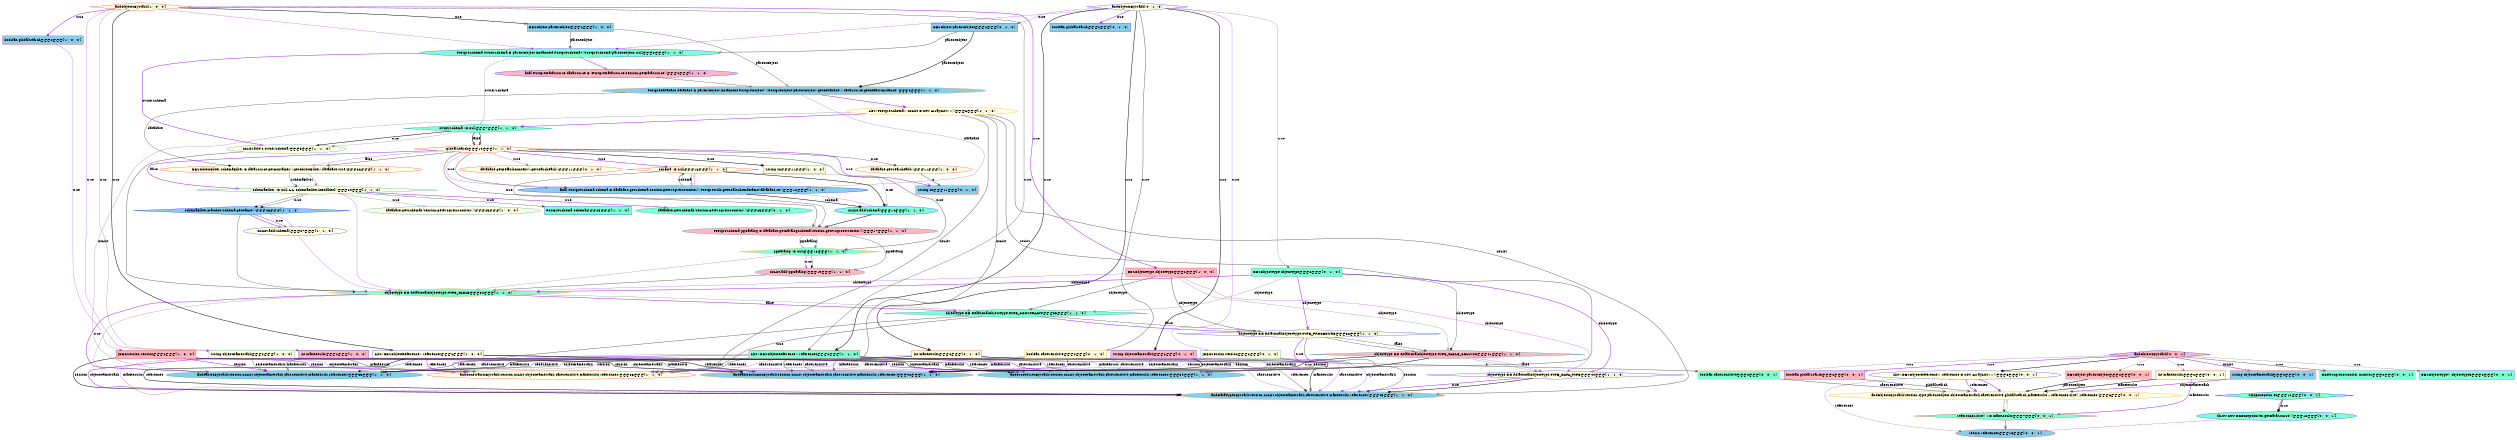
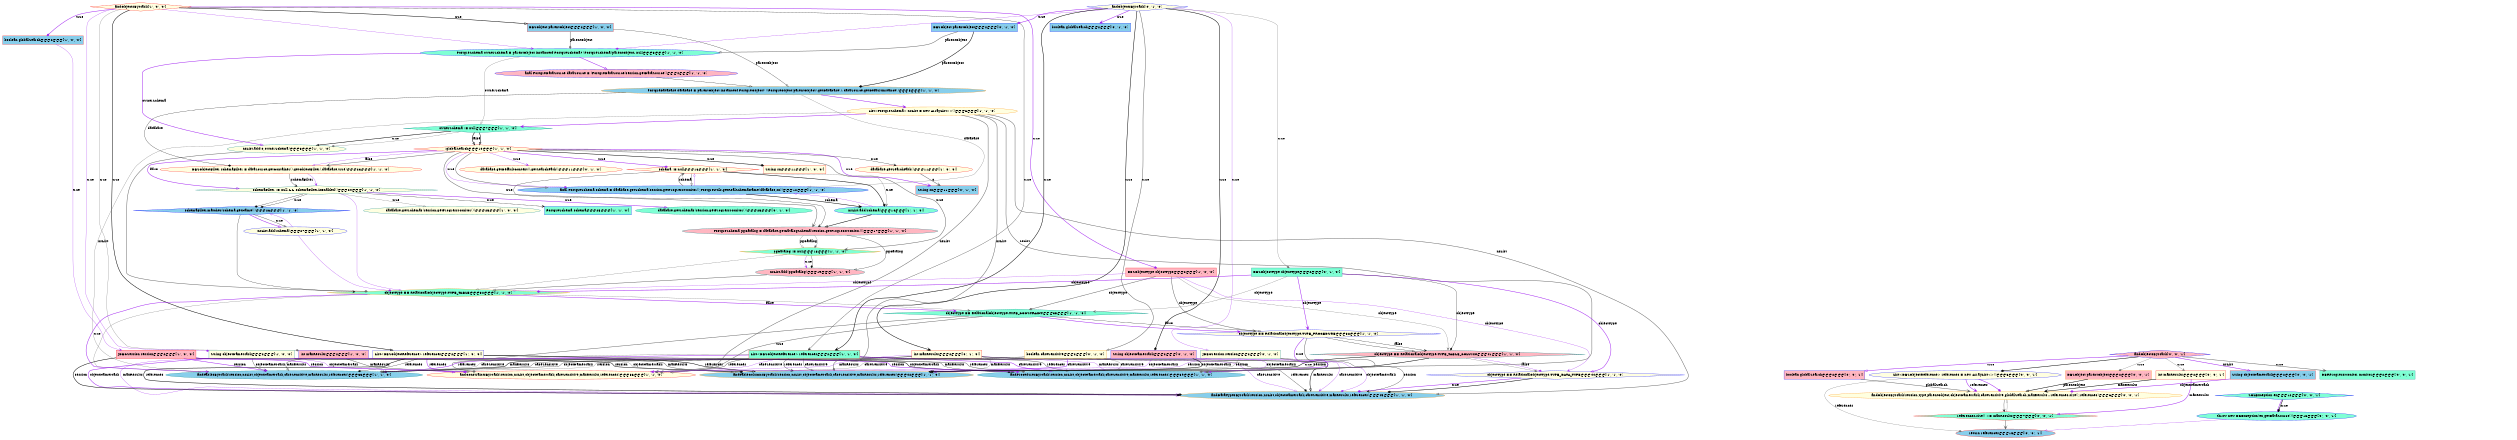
edge "findObjectsByMask['0', '1', '0']" -> "DBSObject parentObject@@@2@@@['0', '1', '0']": style solid -> bold
node "boolean caseSensitive@@@2@@@['0', '0', '1']": removed
node "DBSObjectType(( objectTypes@@@2@@@['0', '0', '1']": removed
